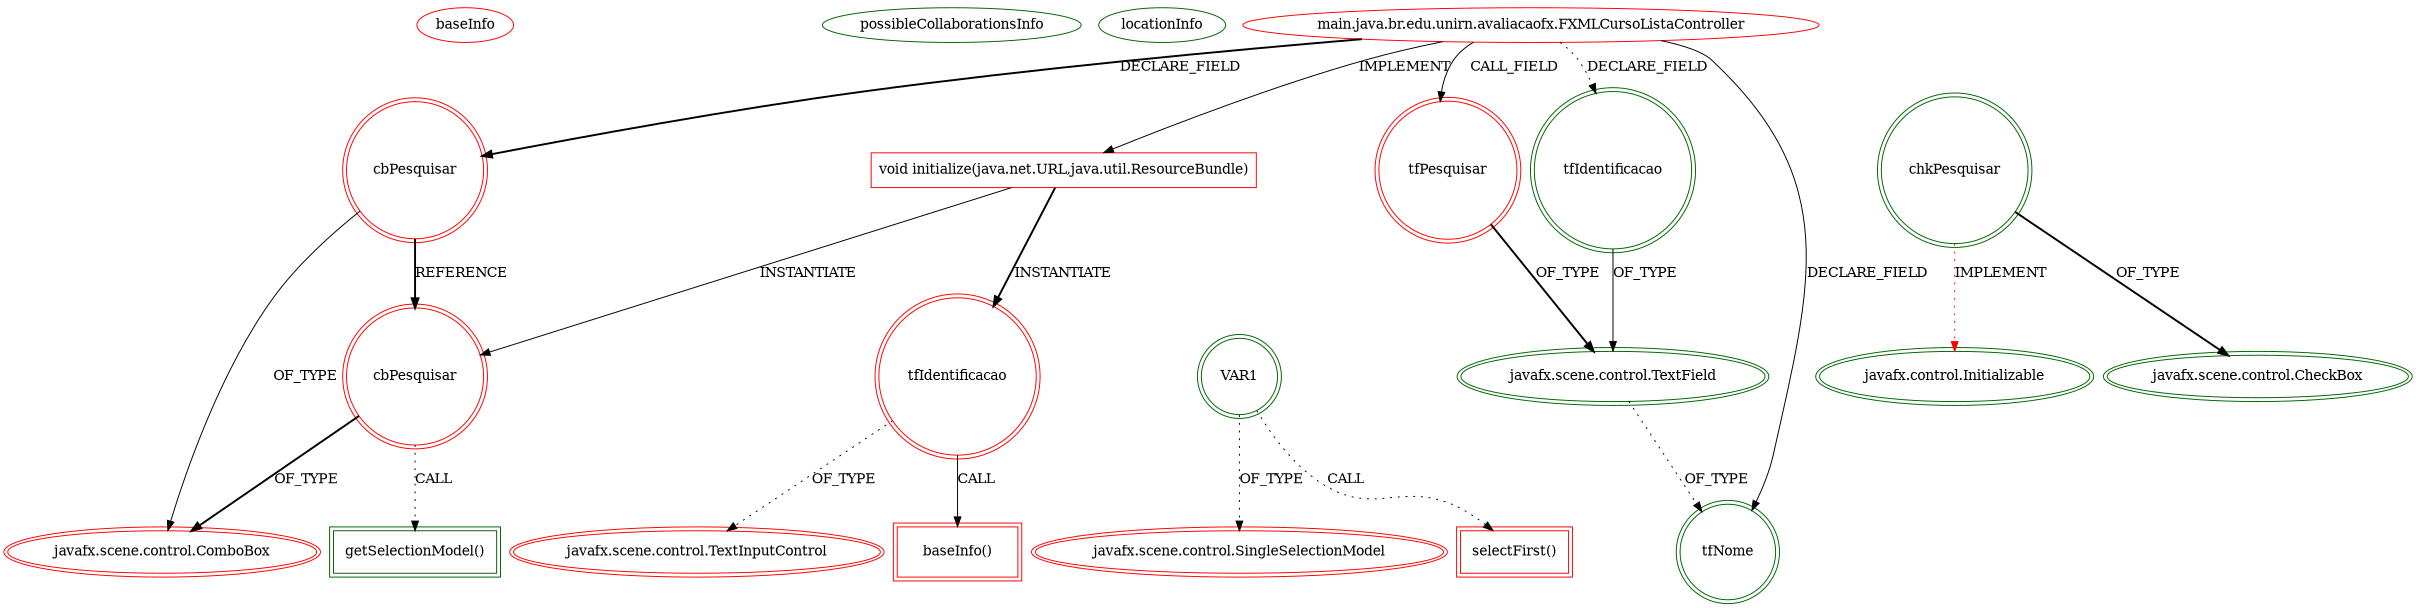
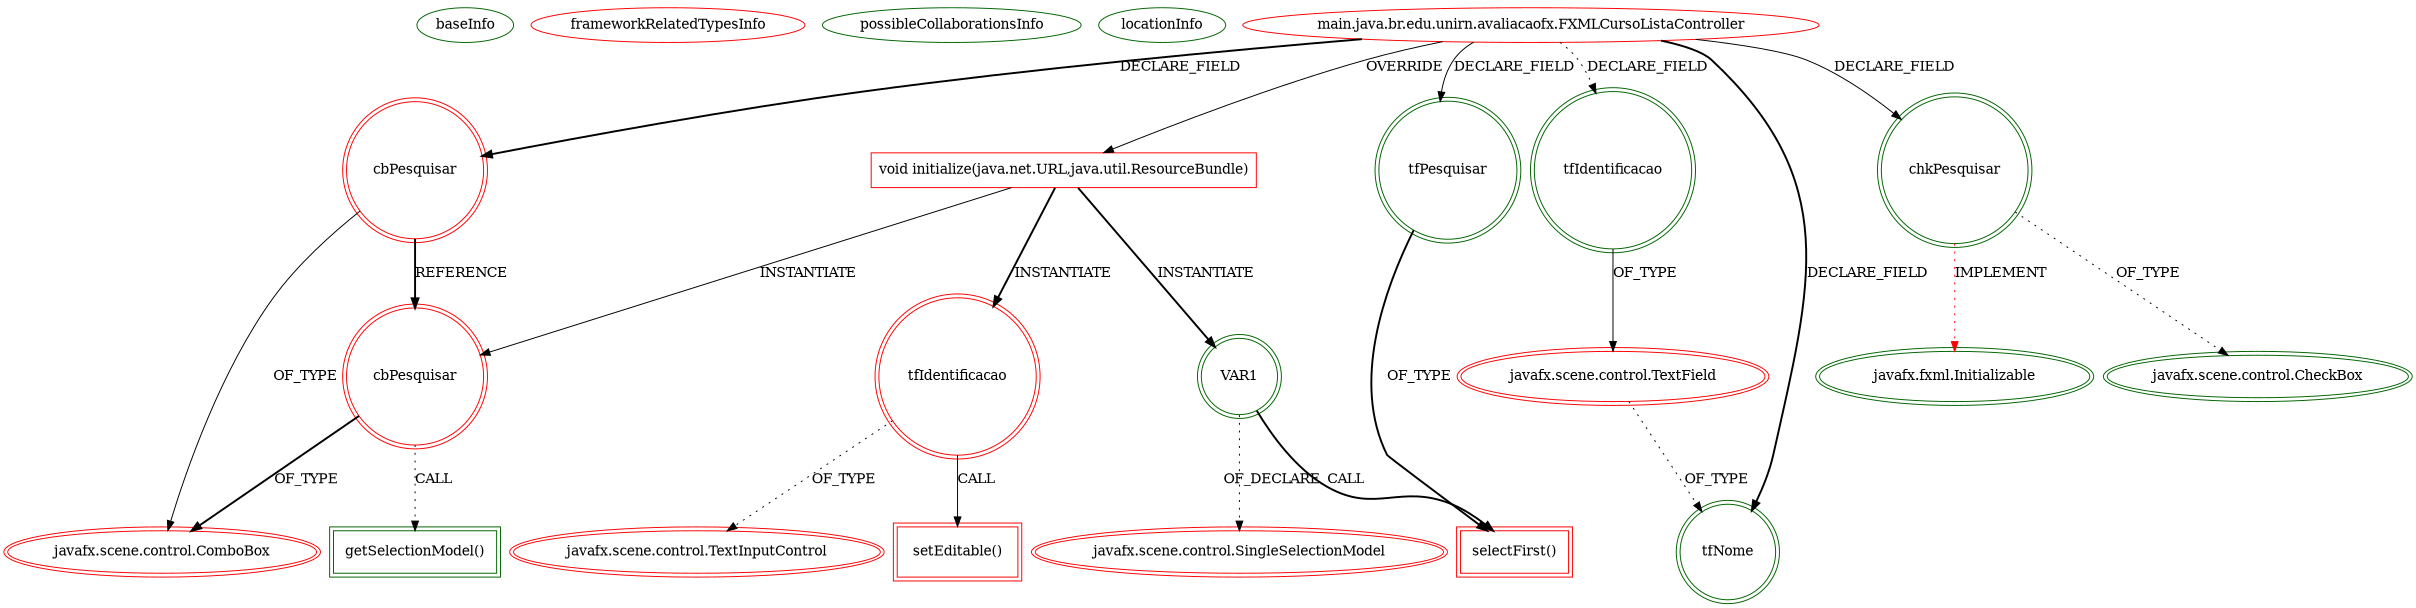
node "baseInfo": color red -> darkgreen
node "frameworkRelatedTypesInfo": added
edge "main.java.br.edu.unirn.avaliacaofx.FXMLCursoListaController" -> "chkPesquisar": added, label "DECLARE_FIELD"
edge "main.java.br.edu.unirn.avaliacaofx.FXMLCursoListaController" -> "void initialize(java.net.URL,java.util.ResourceBundle)": label "IMPLEMENT" -> "OVERRIDE"
edge "main.java.br.edu.unirn.avaliacaofx.FXMLCursoListaController" -> "tfPesquisar": label "CALL_FIELD" -> "DECLARE_FIELD"
node "tfPesquisar": color red -> darkgreen
edge "main.java.br.edu.unirn.avaliacaofx.FXMLCursoListaController" -> "tfNome": style solid -> bold
edge "void initialize(java.net.URL,java.util.ResourceBundle)" -> "VAR1": added, label "INSTANTIATE"
edge "chkPesquisar" -> "javafx.scene.control.CheckBox": style bold -> dotted
edge "tfPesquisar" -> "javafx.scene.control.TextField": now "tfPesquisar" -> "selectFirst()"
node "javafx.scene.control.TextField": color darkgreen -> red
node "javafx.control.Initializable": label "javafx.control.Initializable" -> "javafx.fxml.Initializable"
edge "VAR1" -> "javafx.scene.control.SingleSelectionModel": label "OF_TYPE" -> "OF_DECLARE"
edge "VAR1" -> "selectFirst()": style dotted -> bold
node "baseInfo()": label "baseInfo()" -> "setEditable()"
